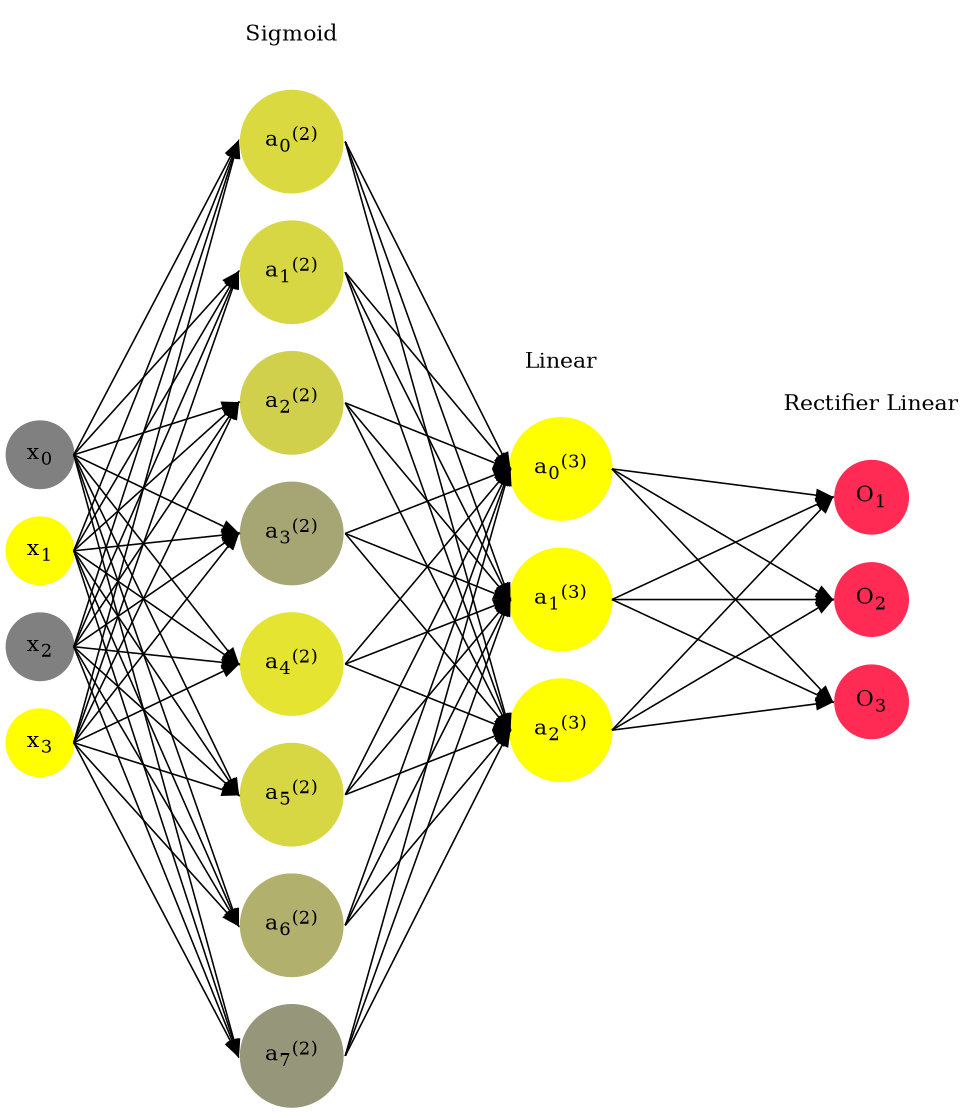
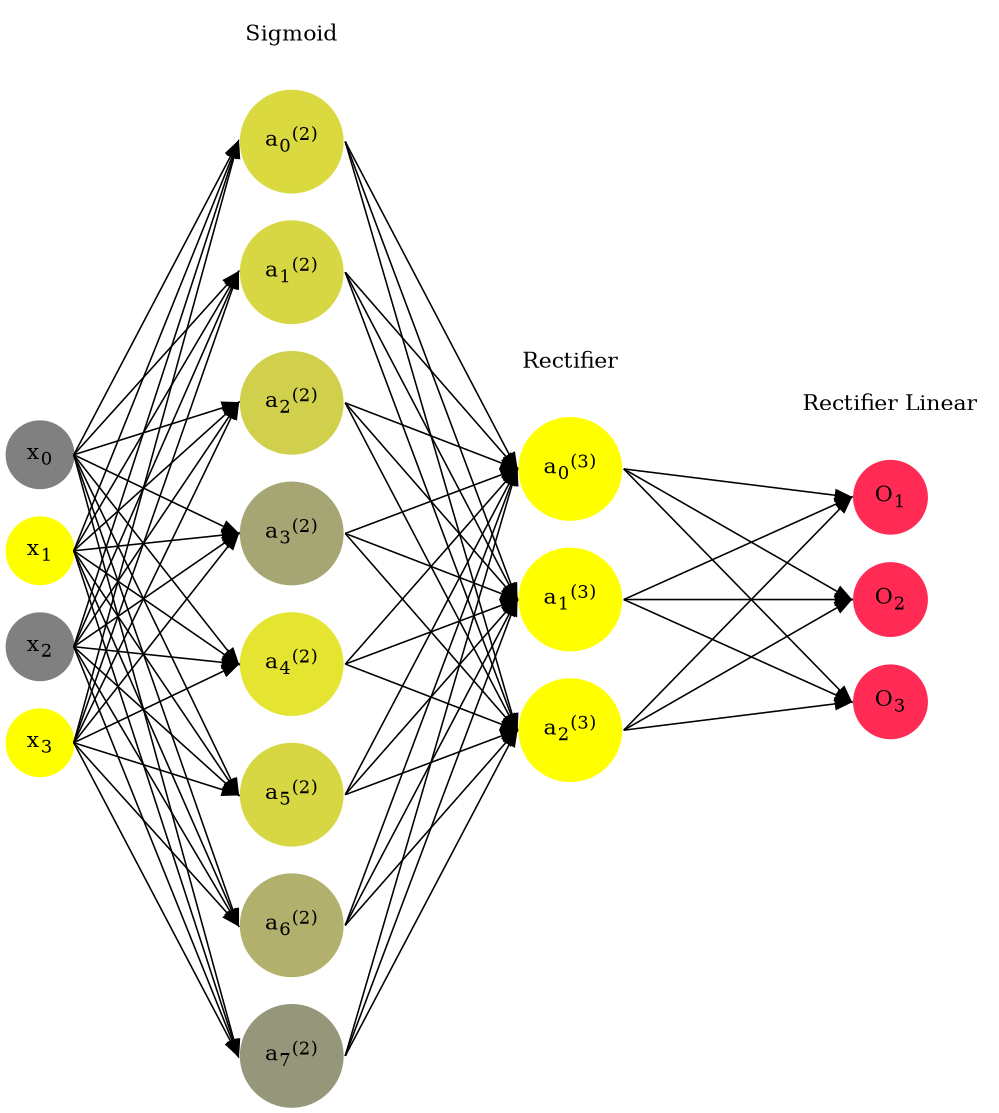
node "Linear": label "Linear" -> "Rectifier"
